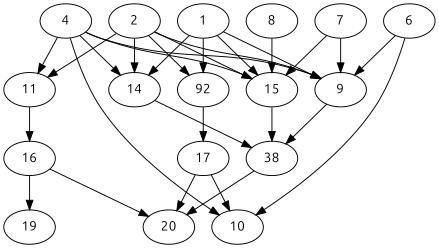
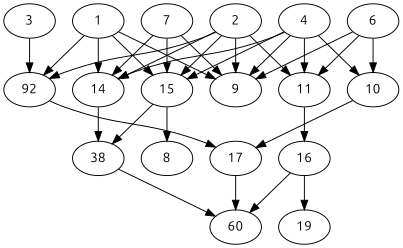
node "3": added
edge "8" -> "15": reversed
edge "6" -> "11": added
edge "7" -> "14": added
edge "9" -> "38": removed
edge "17" -> "10": reversed
node "20": label "20" -> "60"
